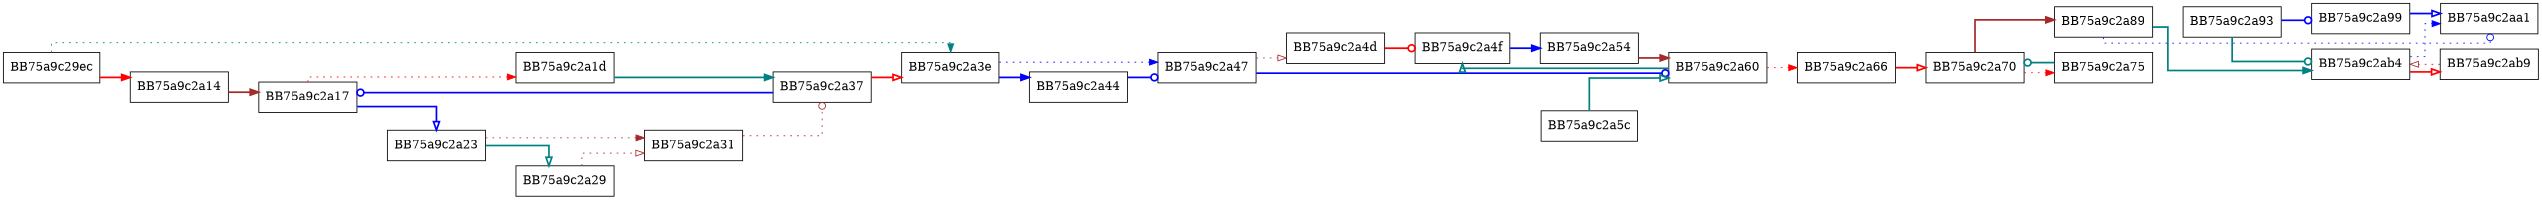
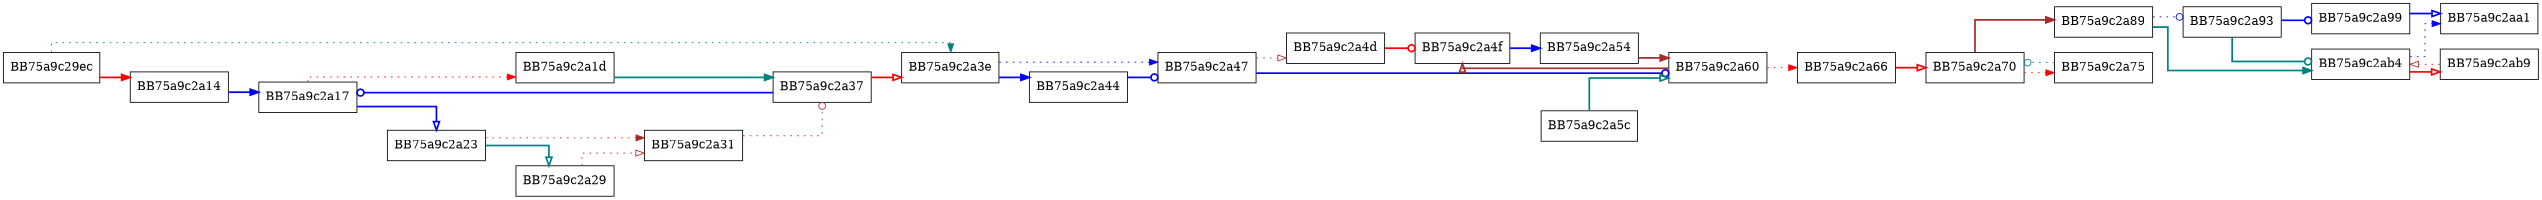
edge "BB75a9c2a89" -> "BB75a9c2aa1": now "BB75a9c2a89" -> "BB75a9c2a93"
edge "BB75a9c2a75" -> "BB75a9c2a70": style bold -> dotted
edge "BB75a9c2a60" -> "BB75a9c2a4f": color teal -> brown
edge "BB75a9c2a14" -> "BB75a9c2a17": color brown -> blue
